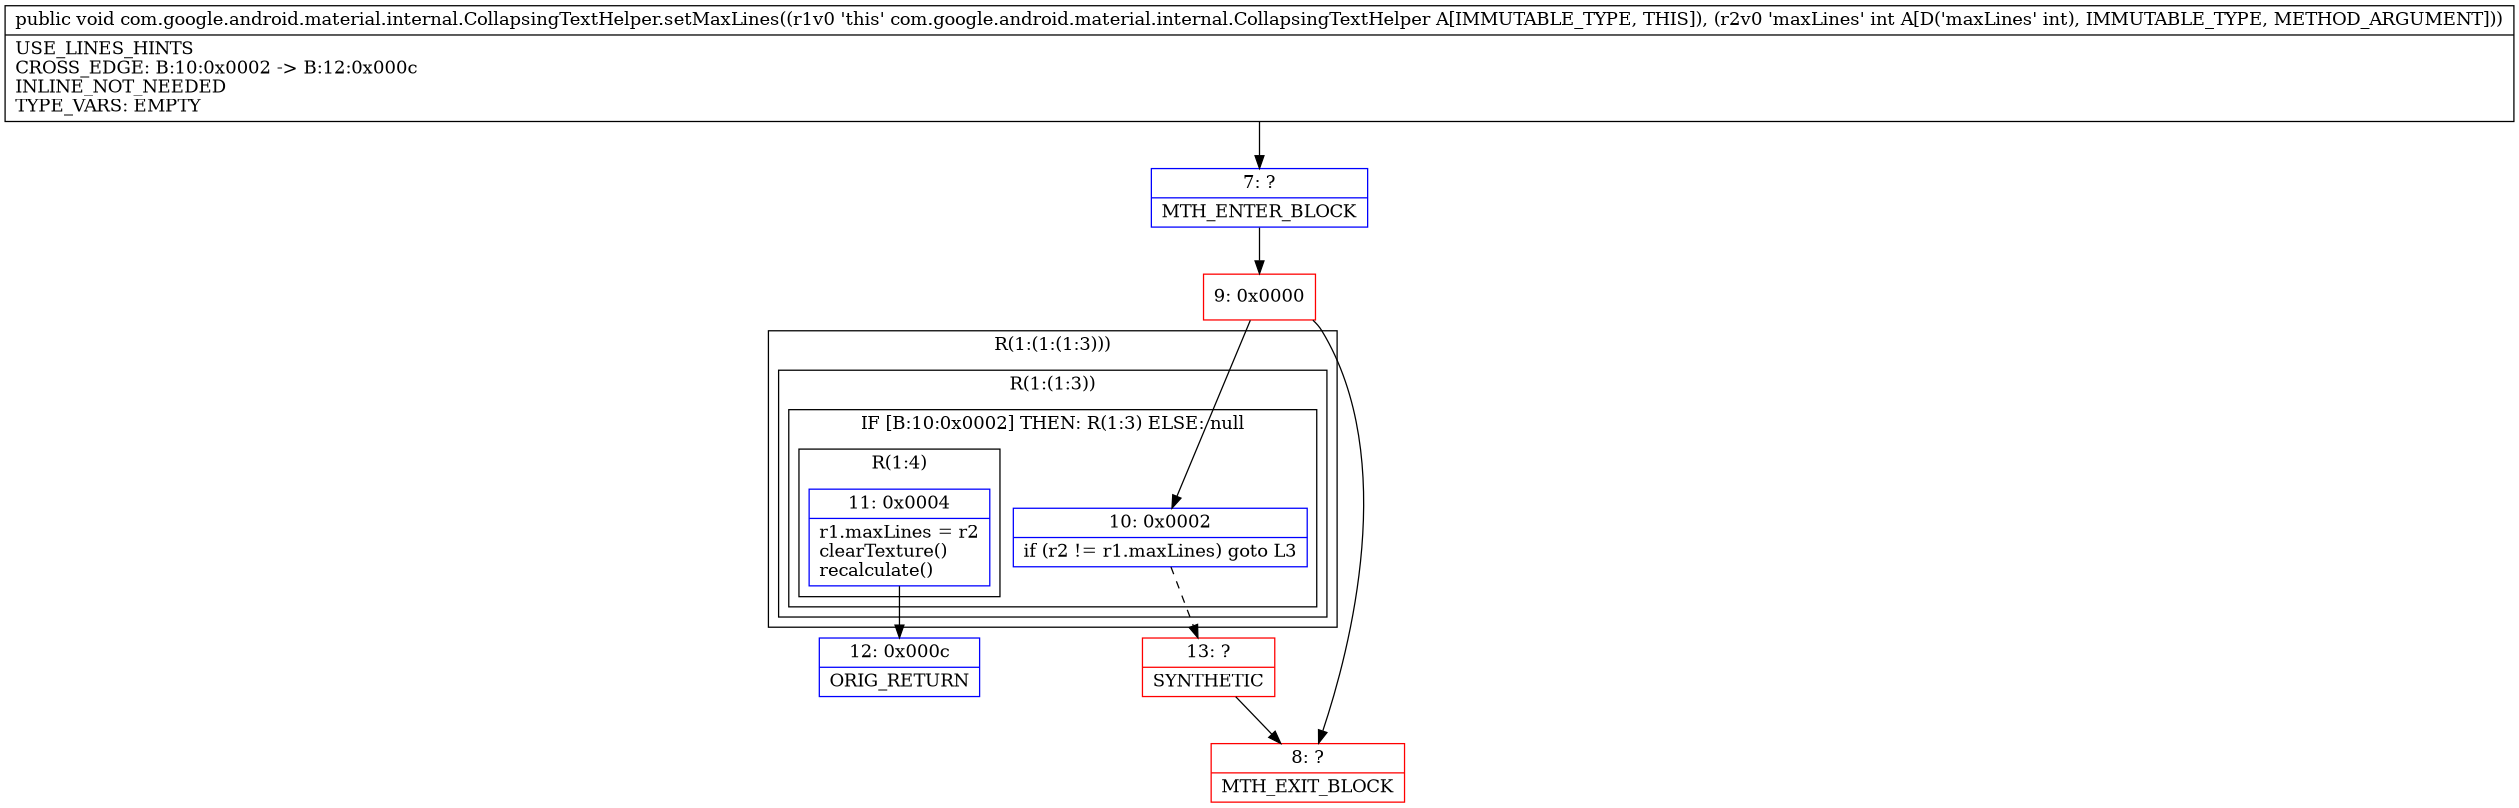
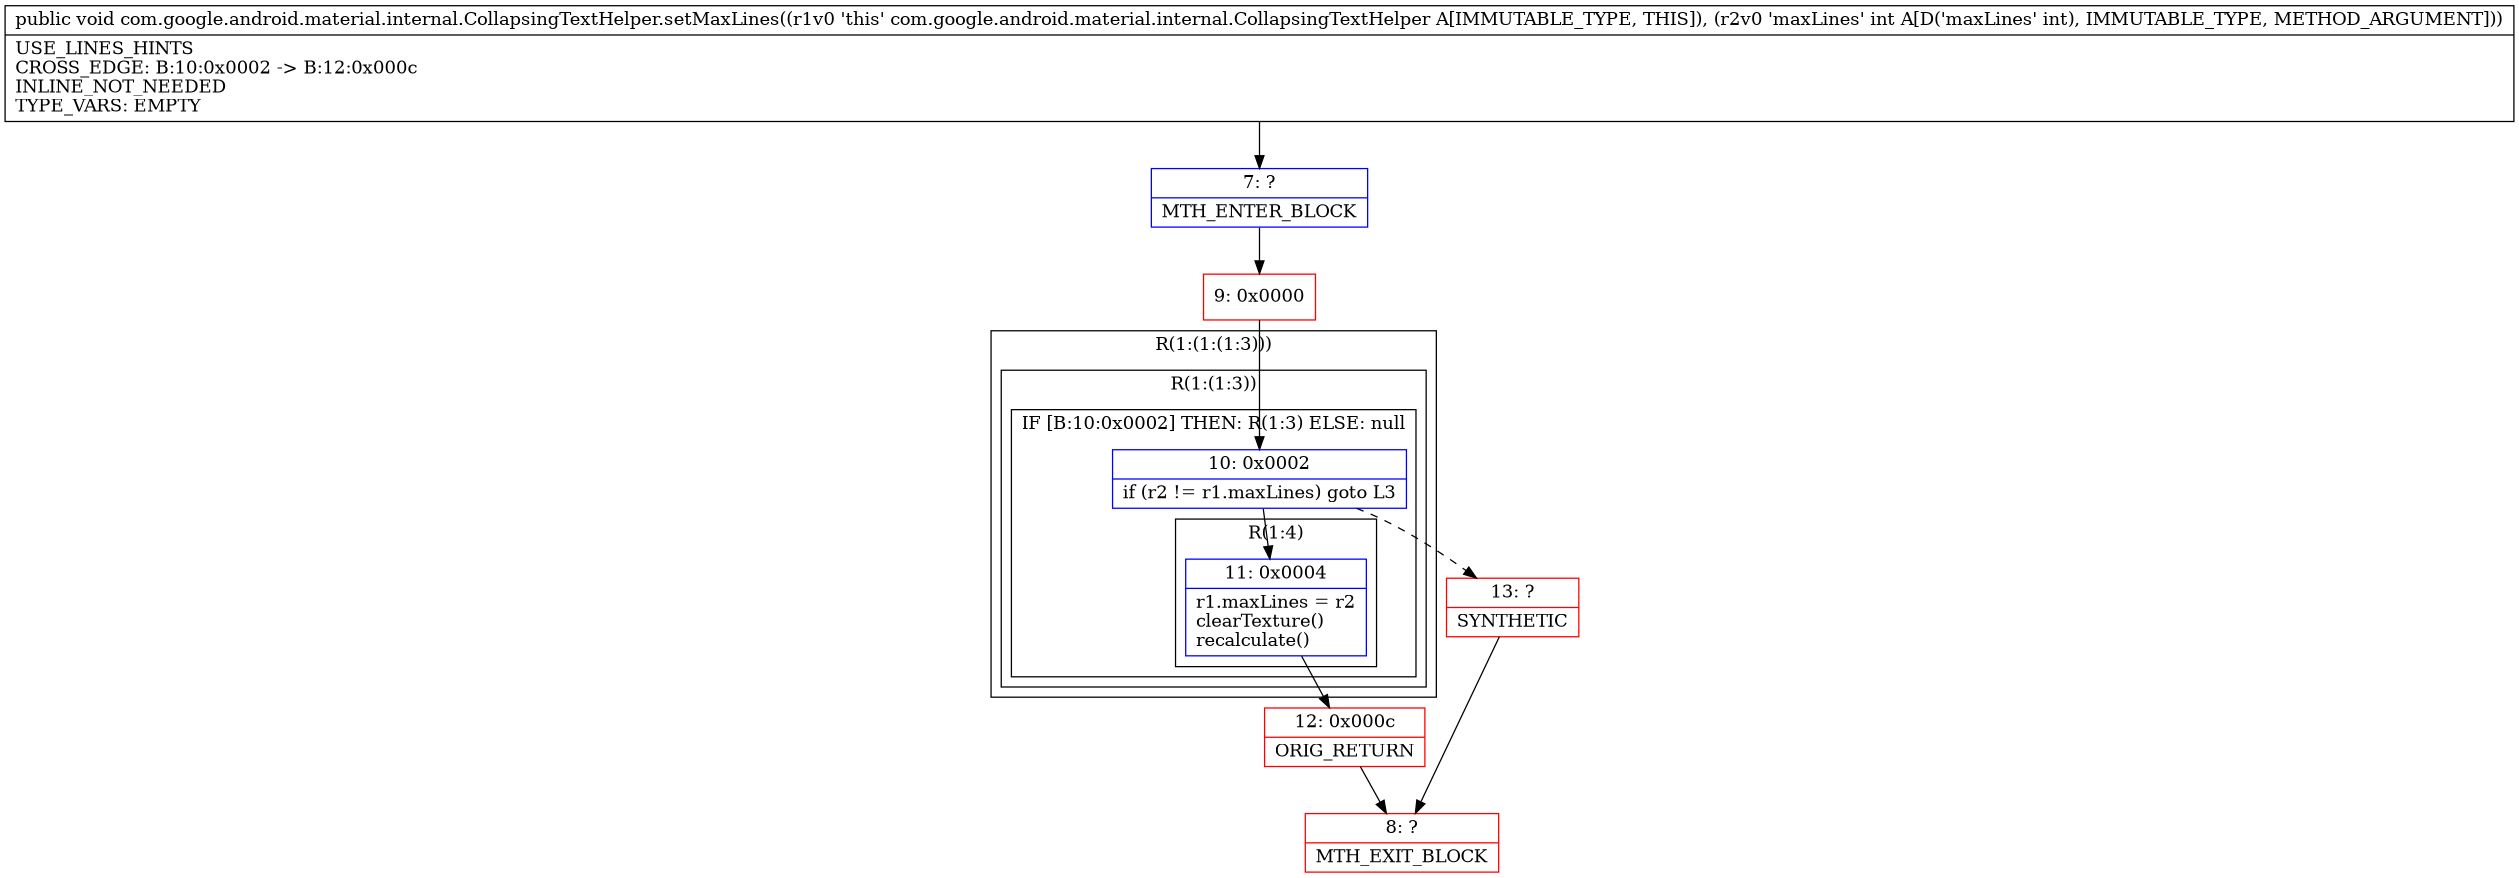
edge "9: 0x0000" -> "8: ?": now "12: 0x000c" -> "8: ?"
edge "10: 0x0002" -> "11: 0x0004": added
node "12: 0x000c": color blue -> red
